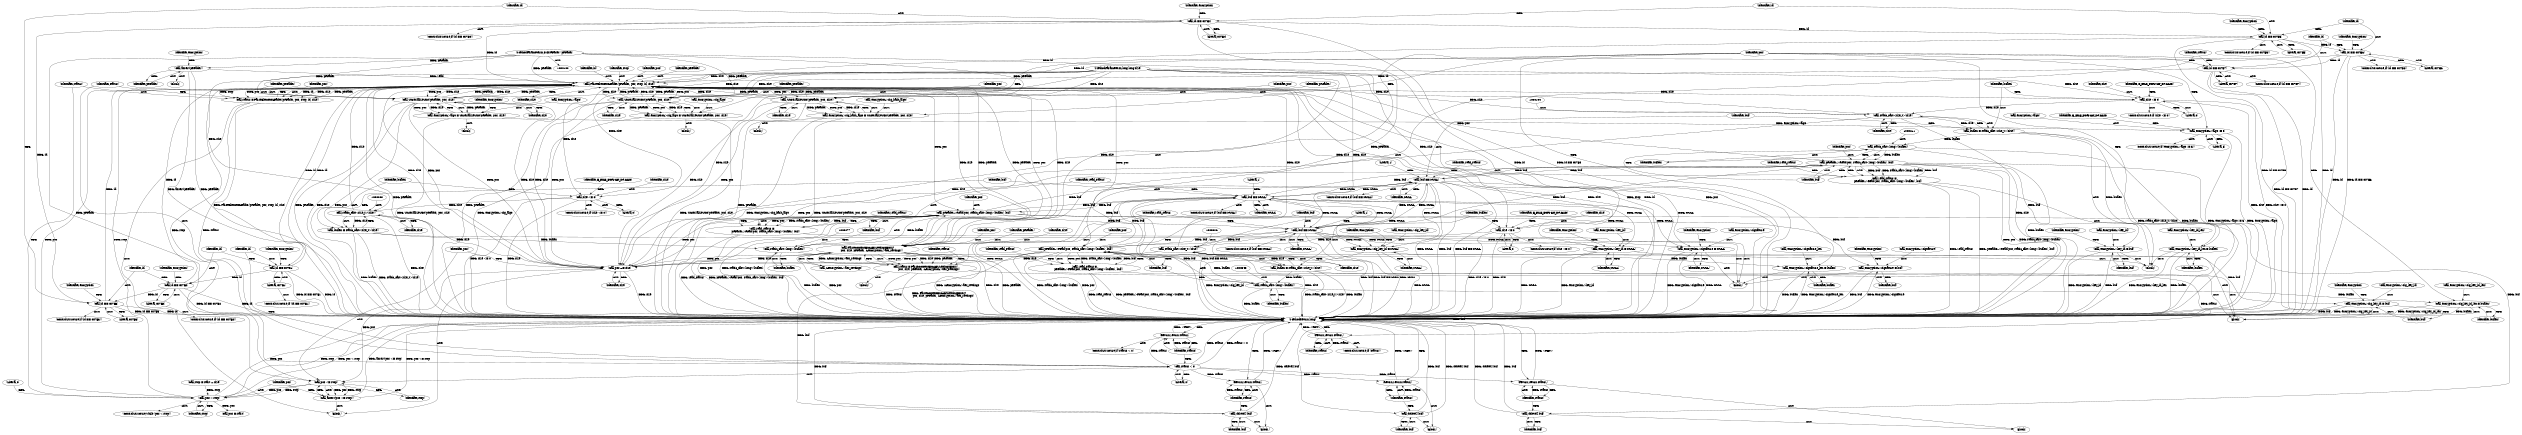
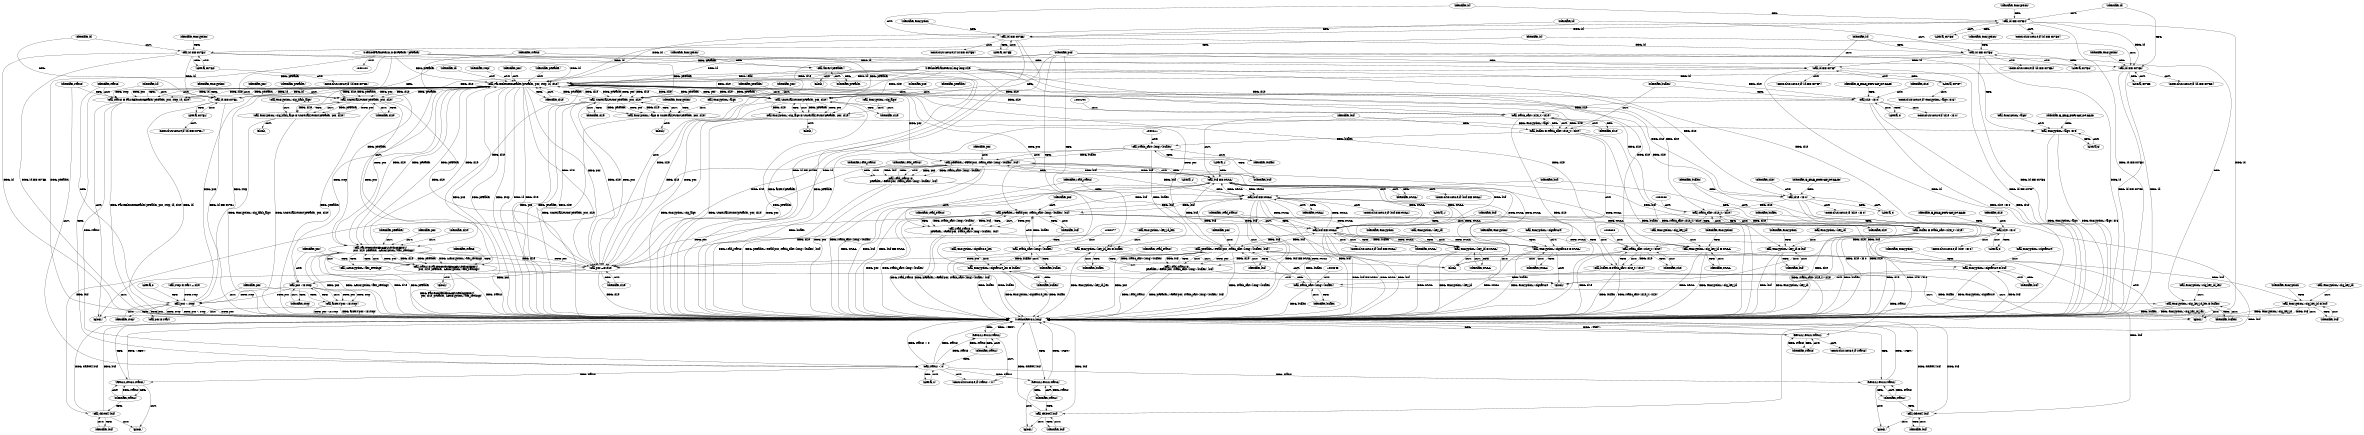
edge "(MethodParameterIn,IMkvReader* pReader)" -> "(Call,pos <= stop)": now "(MethodParameterIn,IMkvReader* pReader)" -> "(MethodReturn,long)"
edge "(Call,encryption->algo != 5)" -> "(ControlStructure,if (encryption->algo != 5))": now "(Literal,0x7E7)" -> "(ControlStructure,if (encryption->algo != 5))"
edge "(Call,id == 0x7E1)" -> "(Call,id == 0x7E2)": reversed
edge "(Call,status < 0)" -> "(Call,pos <= stop)": now "(Call,status < 0)" -> "(ControlStructure,if (status < 0))"
node "(ControlStructure,while (pos < stop))": removed
